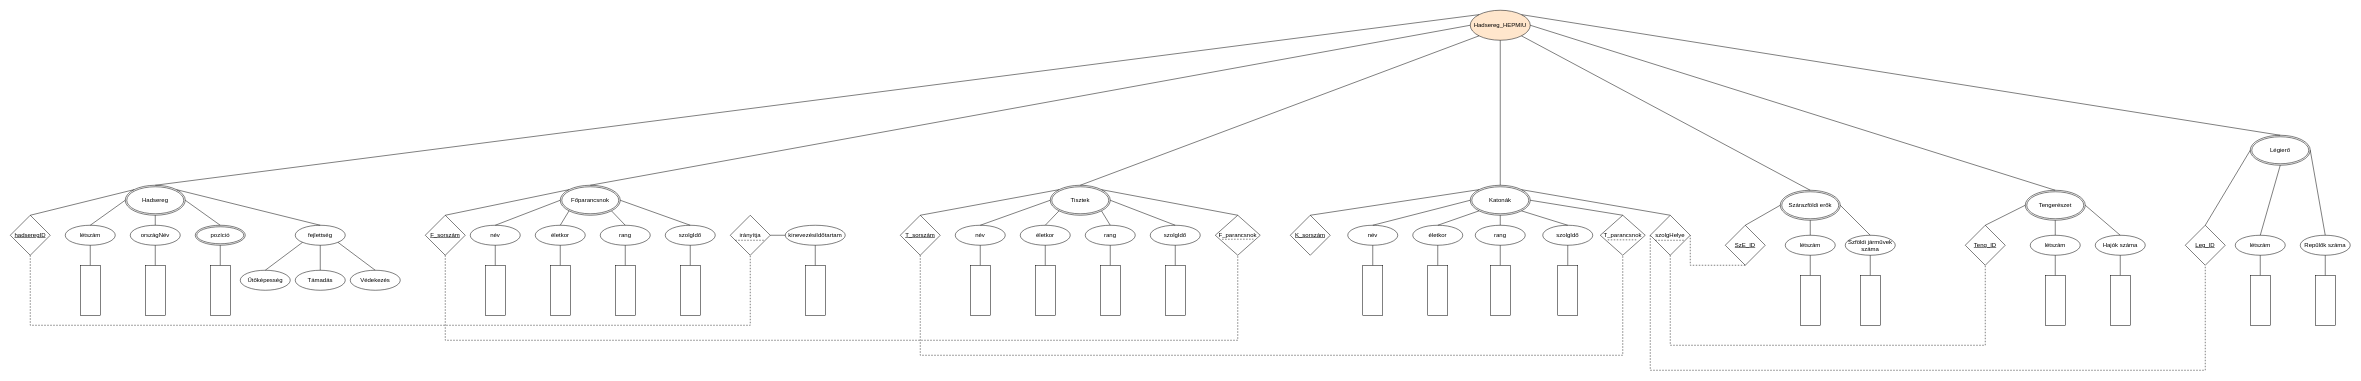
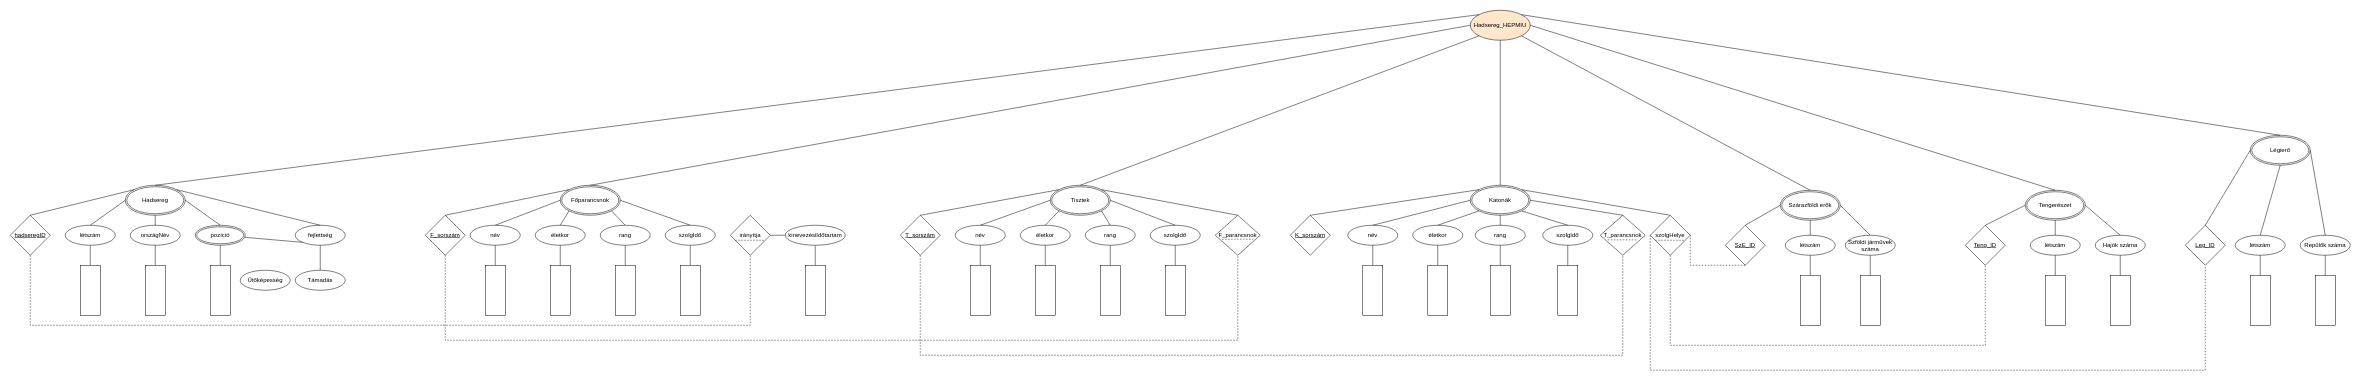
edge "fejlettség" -- "Űtőképesség": now "fejlettség" -- "pozíció"
edge "fejlettség" -- "Védekezés": removed
node "Védekezés": removed
